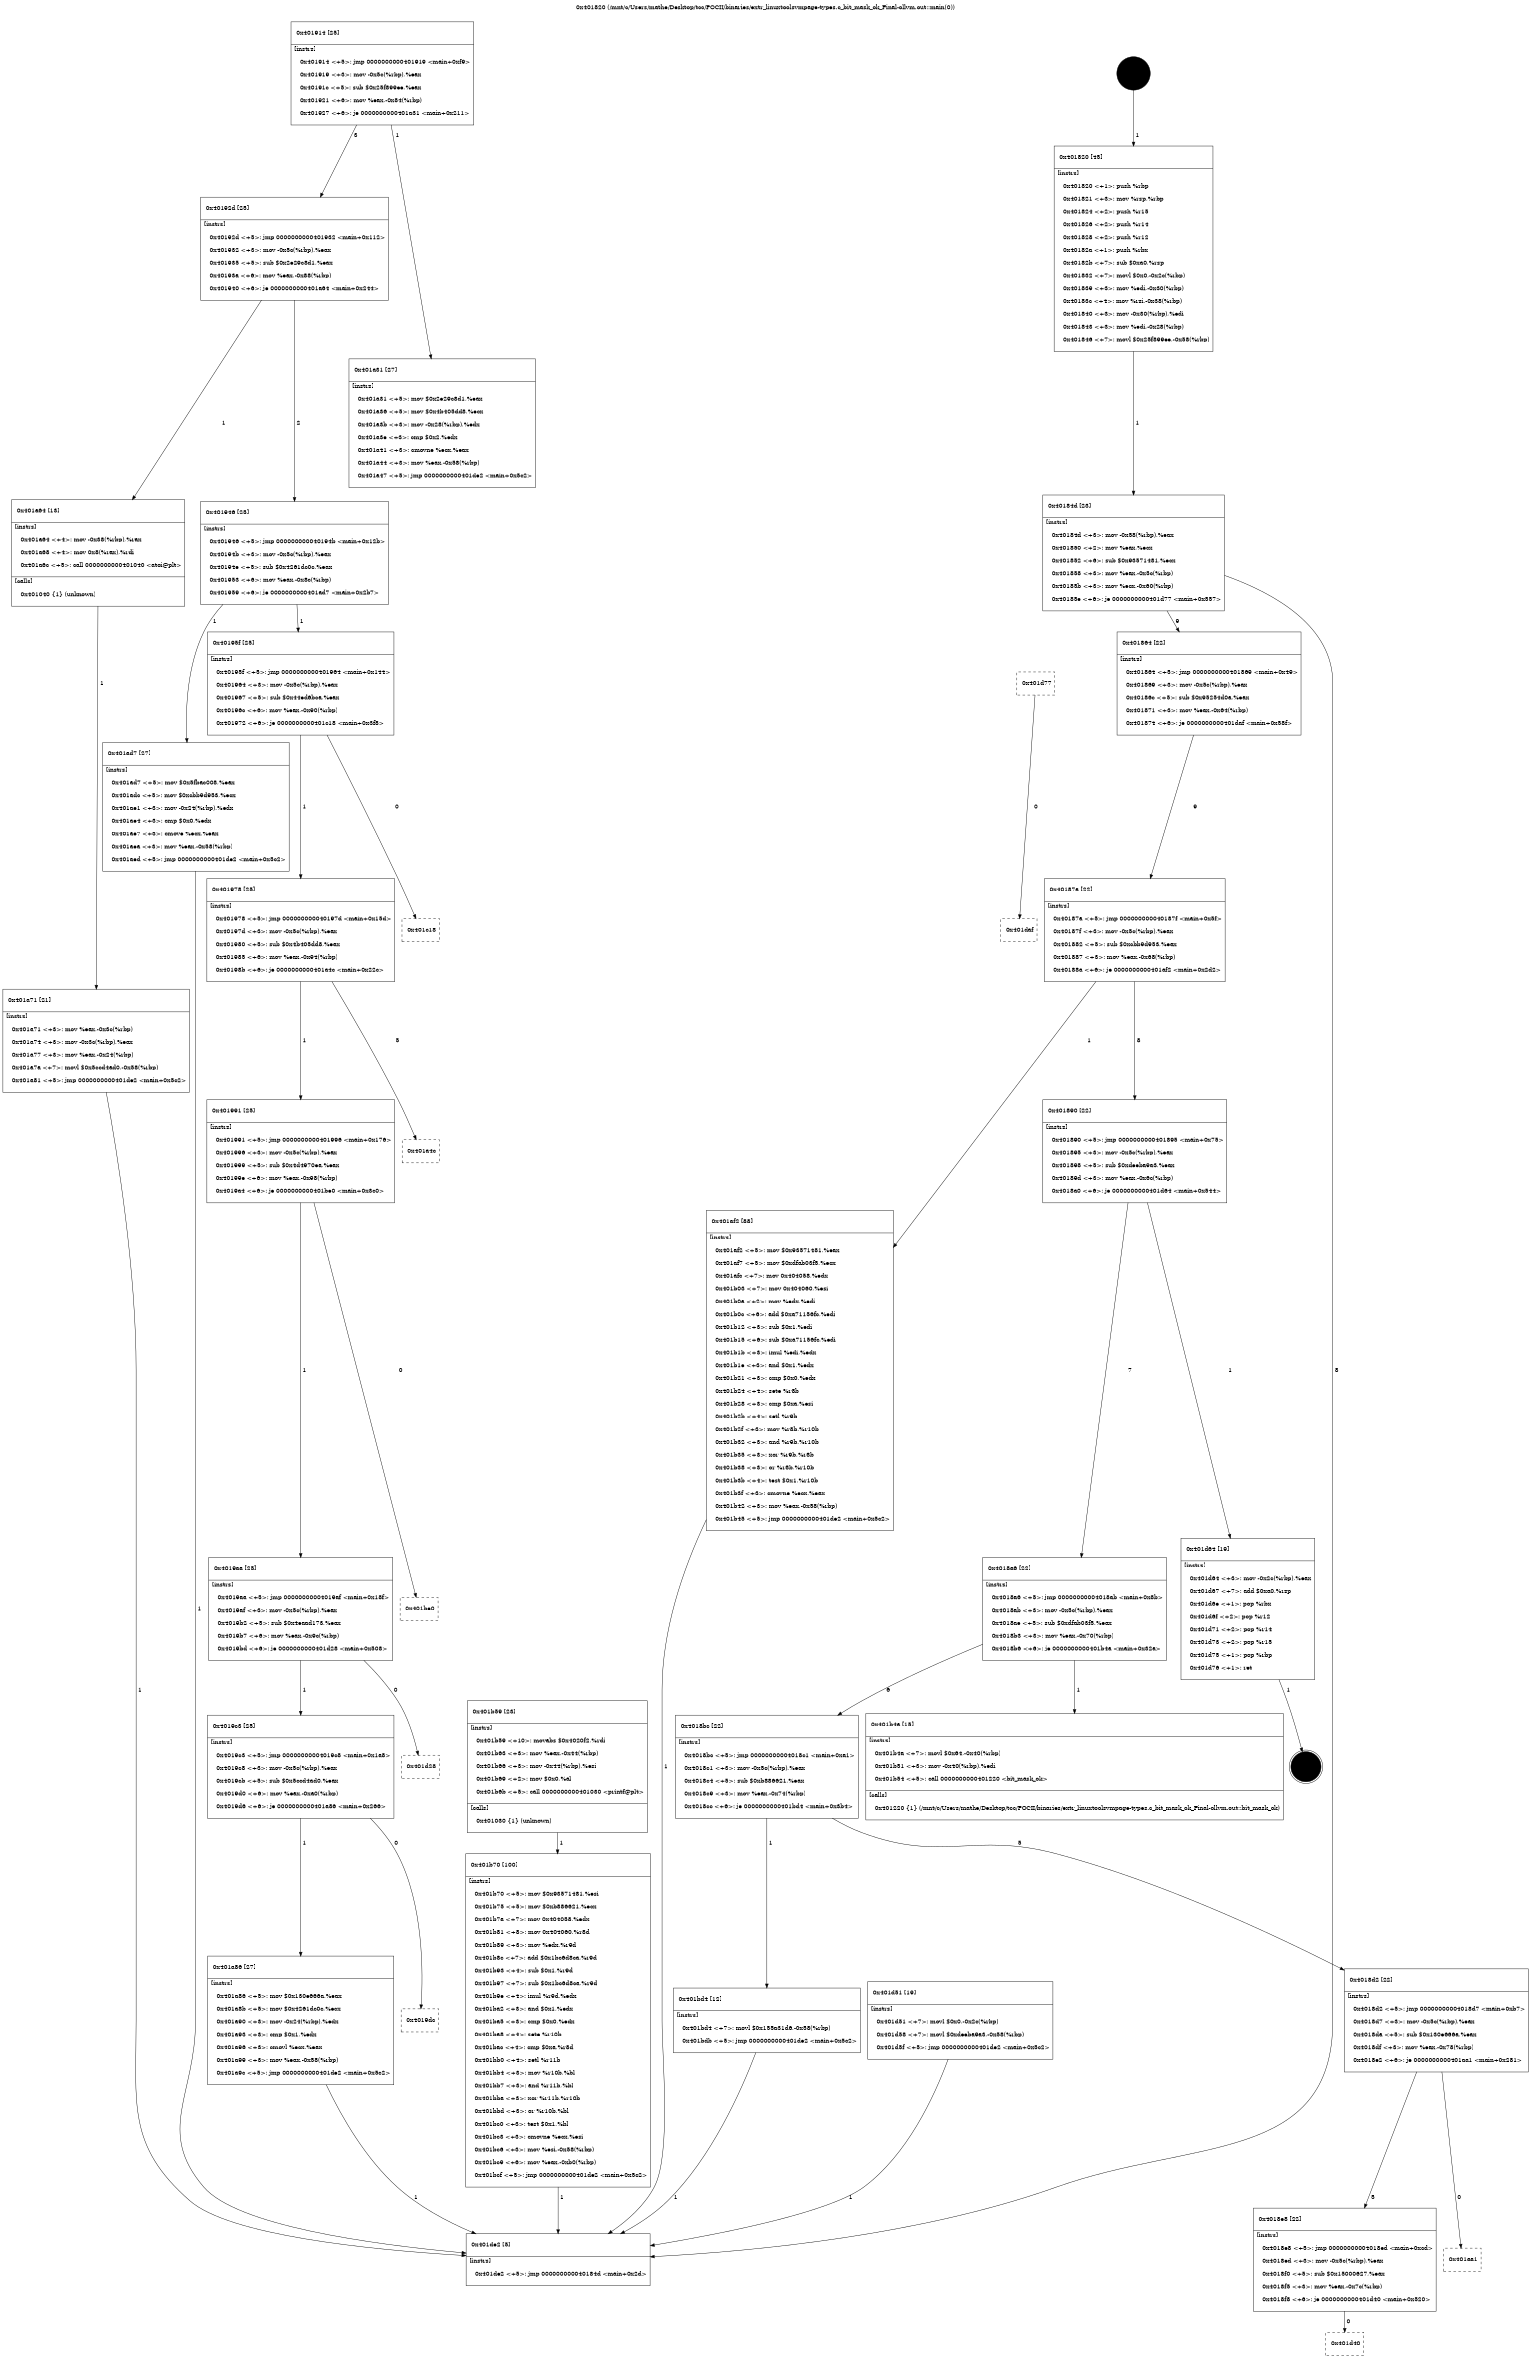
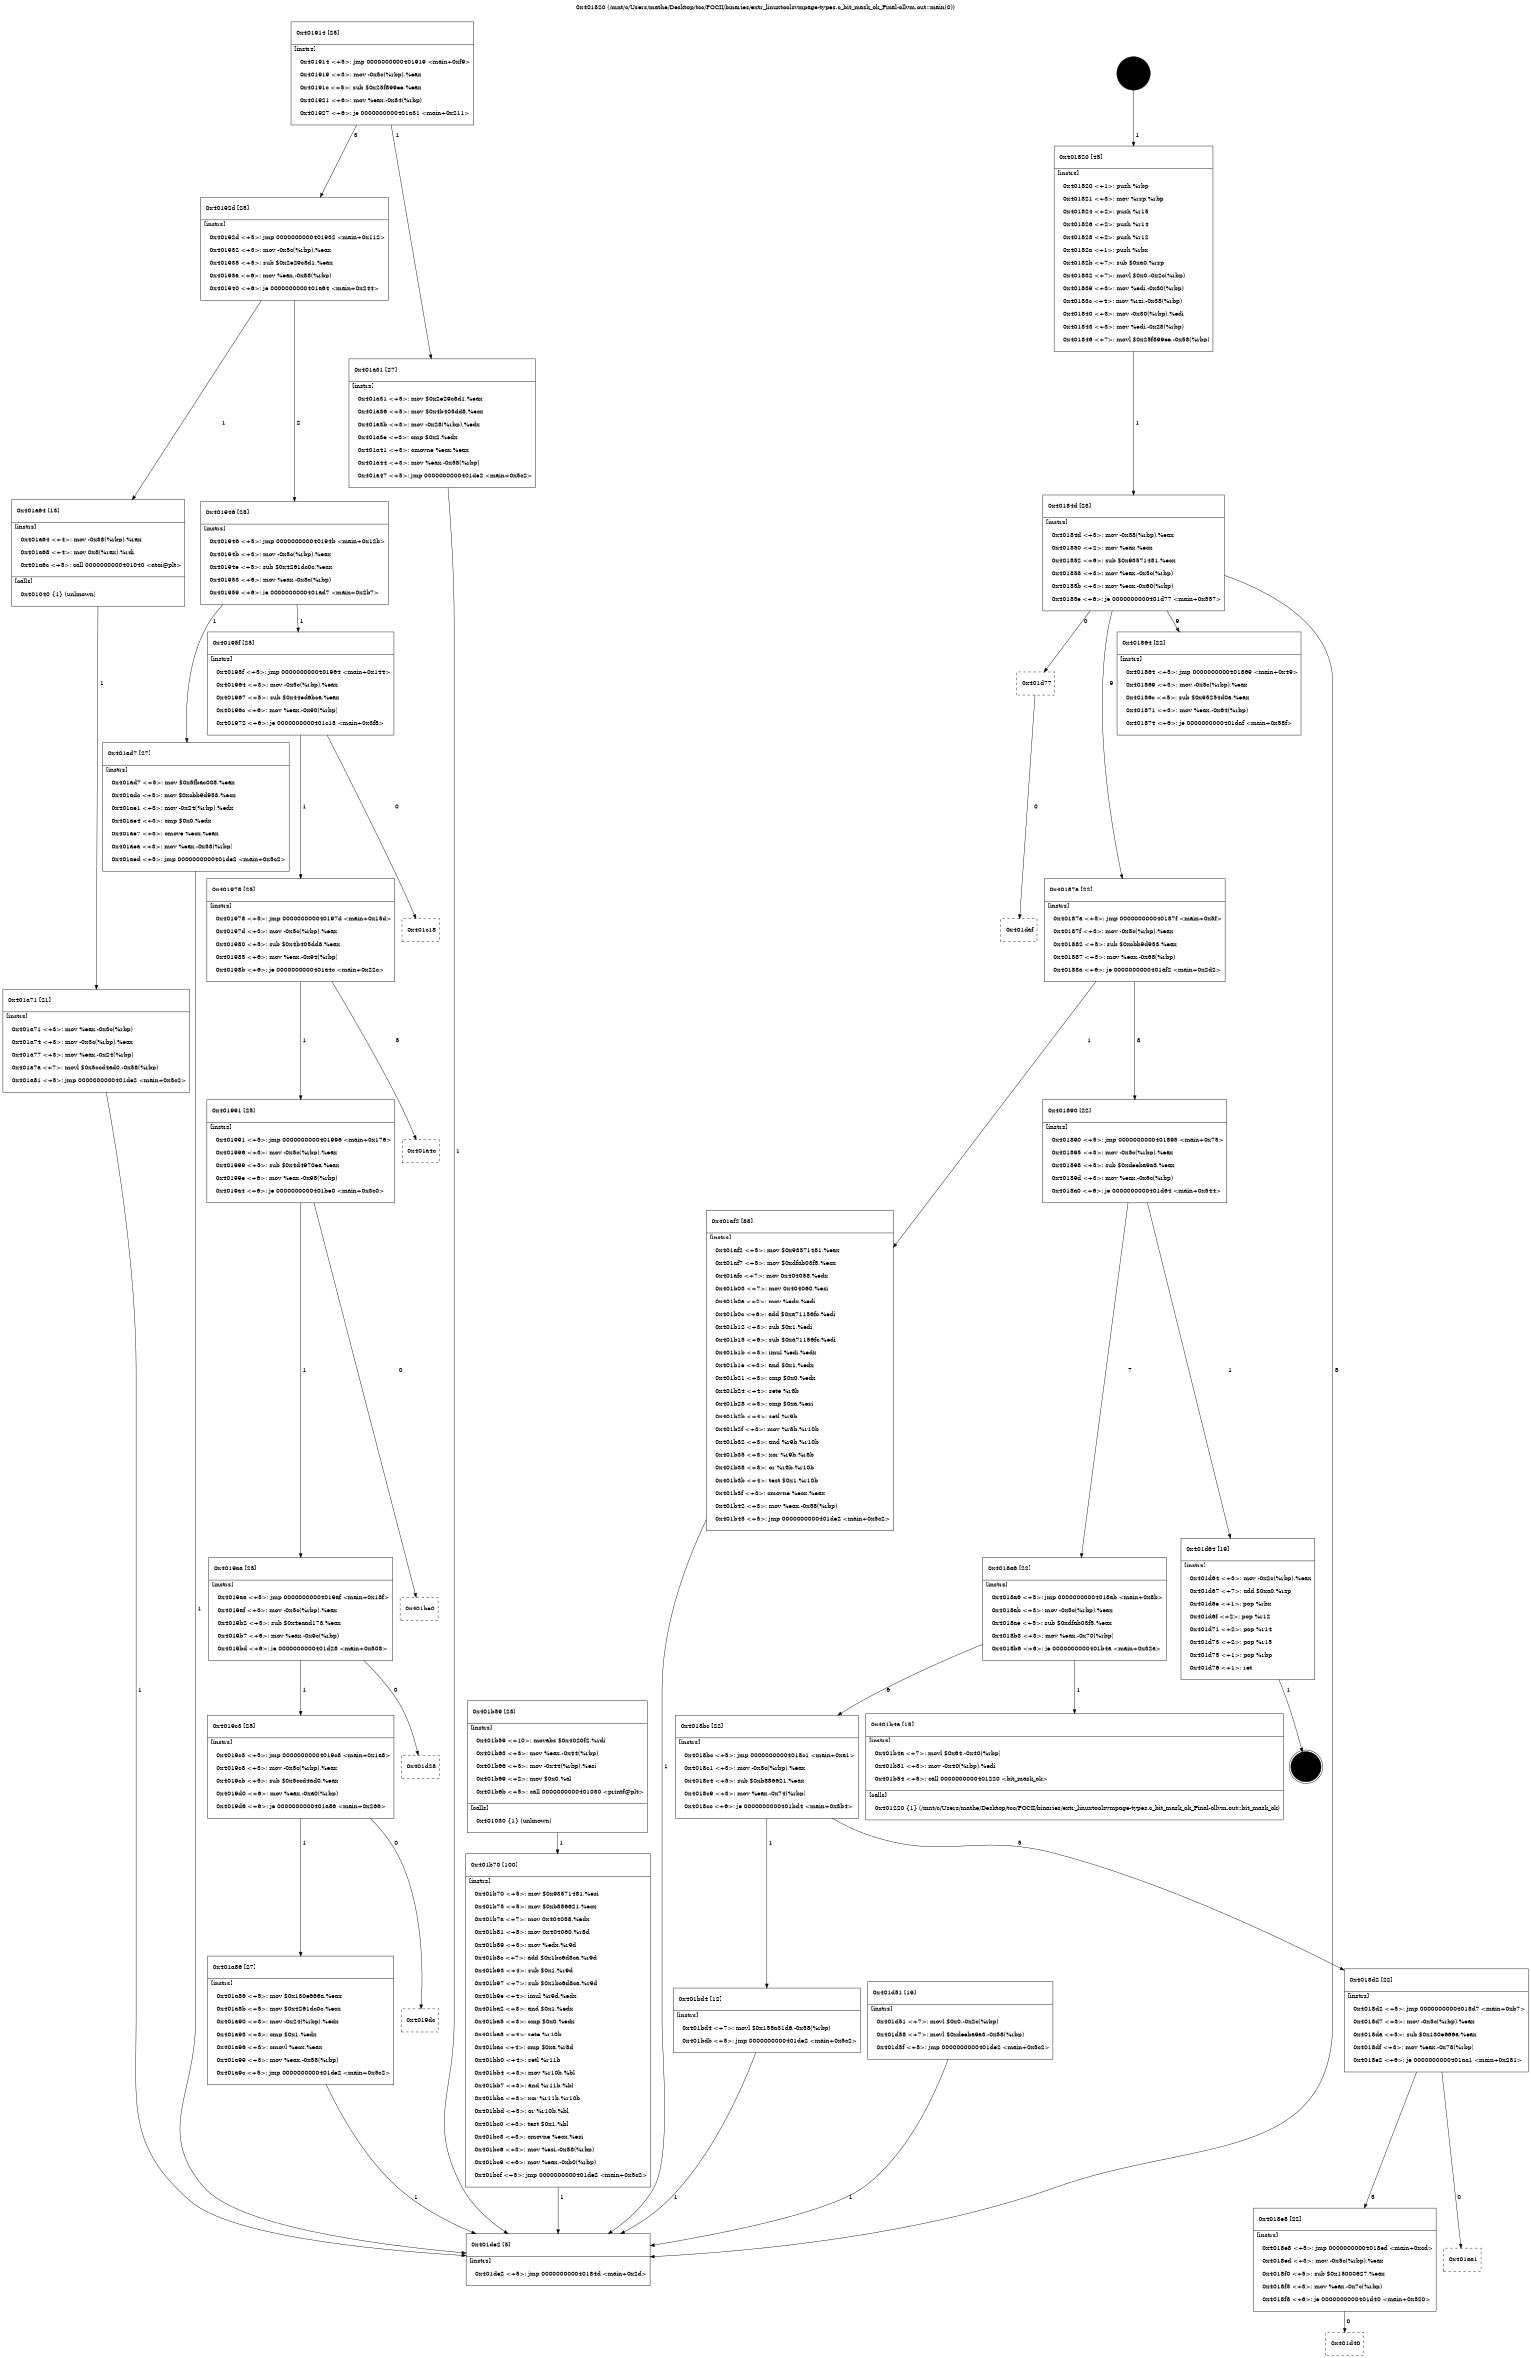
edge "0x40184d [23]" -> "0x401d77": added, label "0"
edge "0x401864 [22]" -> "0x40187a [22]": now "0x40184d [23]" -> "0x40187a [22]"
edge "0x401a31 [27]" -> "0x401de2 [5]": added, label "1"
